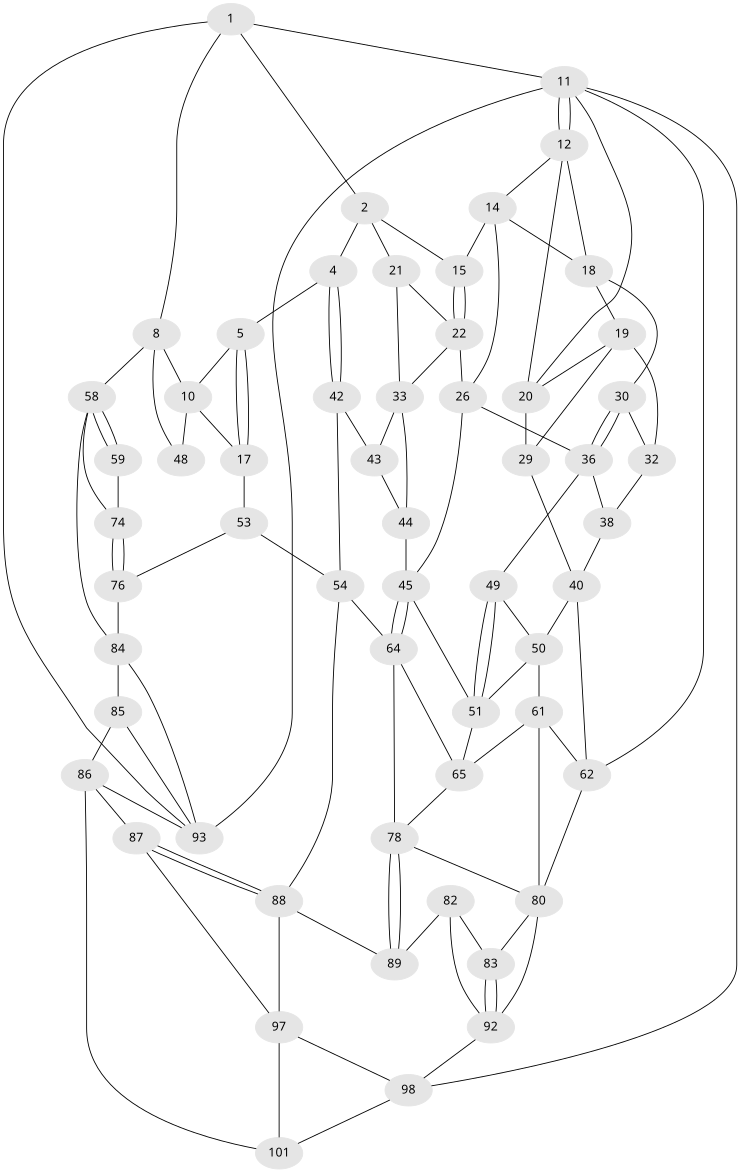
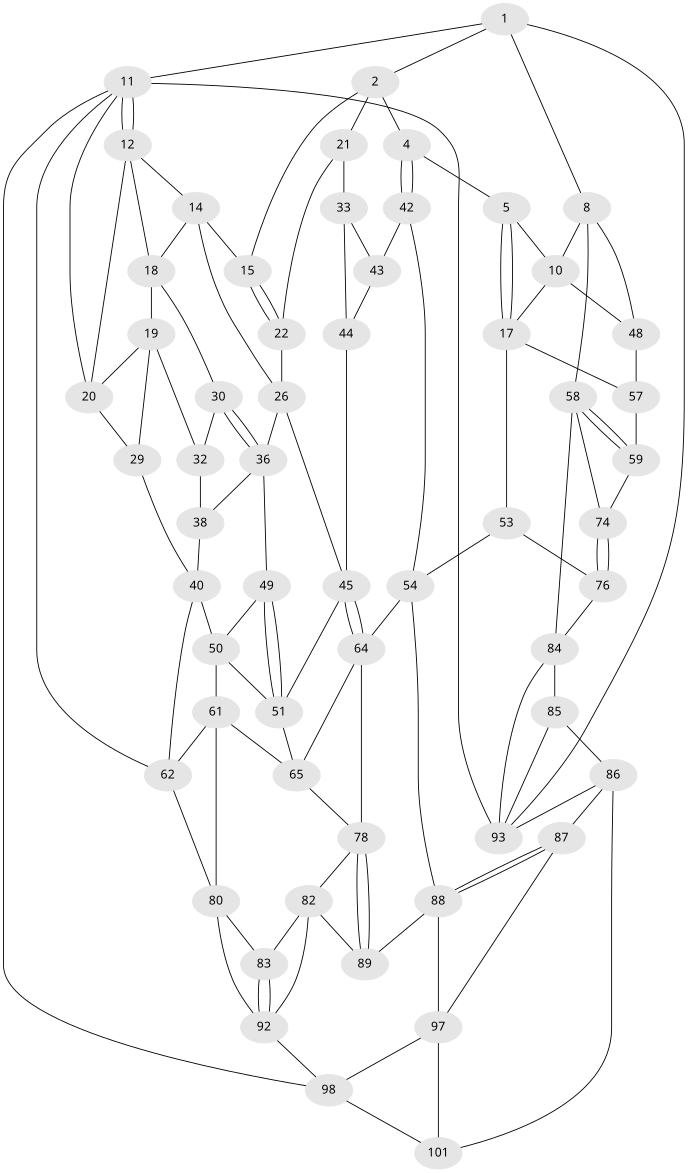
edge "22" -- "33": removed
node "57": added
edge "78" -- "80": now "78" -- "82"
